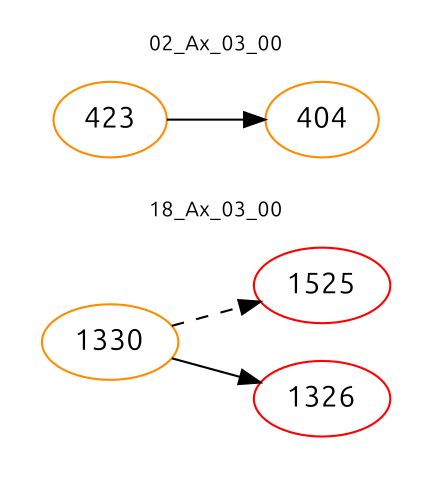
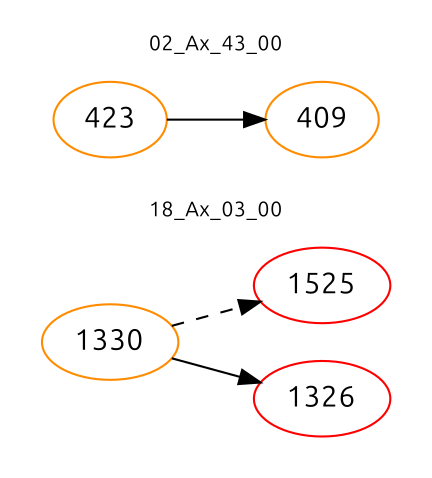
cluster "02_Ax_03_00": label "02_Ax_03_00" -> "02_Ax_43_00"
node "404": label "404" -> "409"
